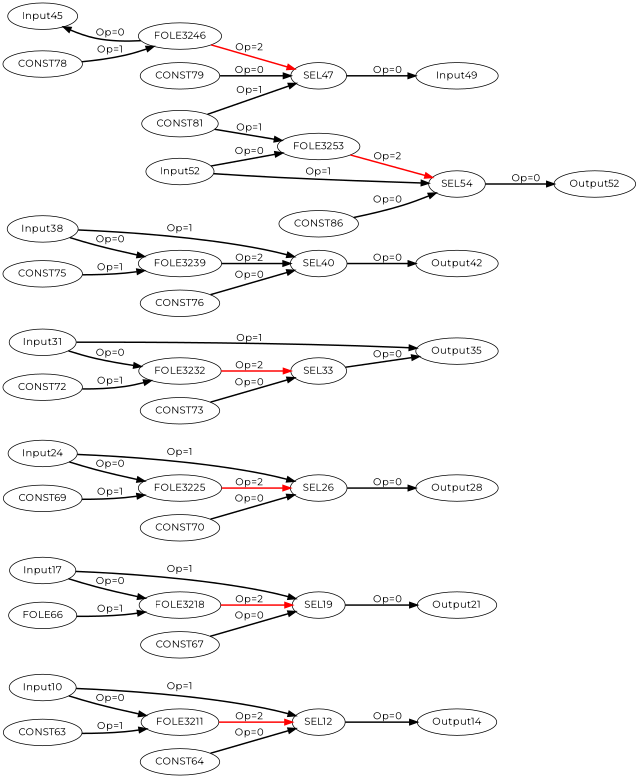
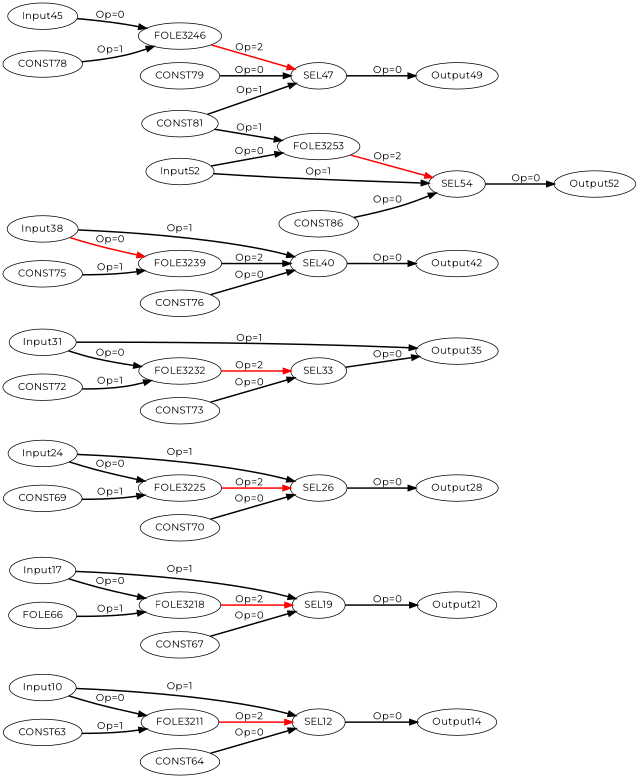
edge "FOLE3246" -> "Input45": reversed
node "Input49": label "Input49" -> "Output49"
edge "Input38" -> "FOLE3239": color black -> red
